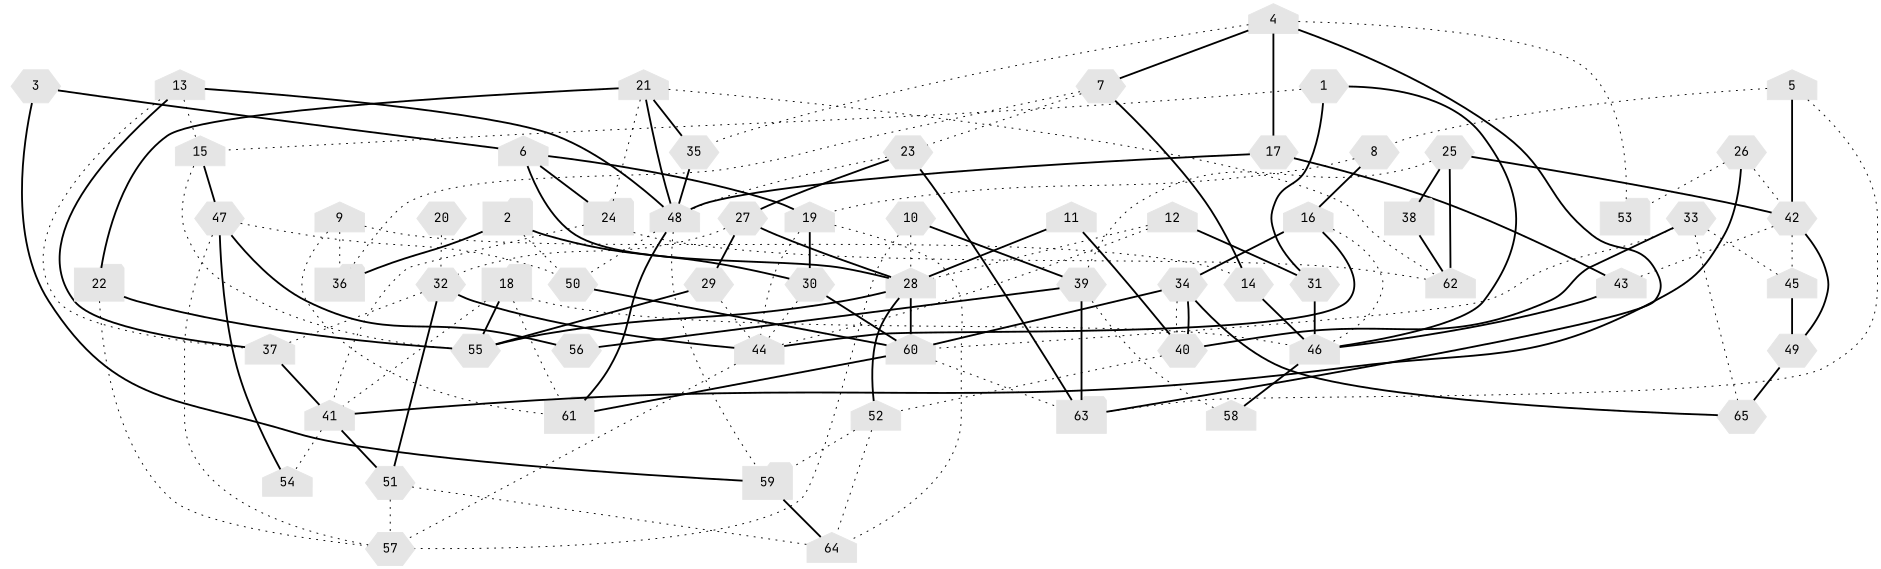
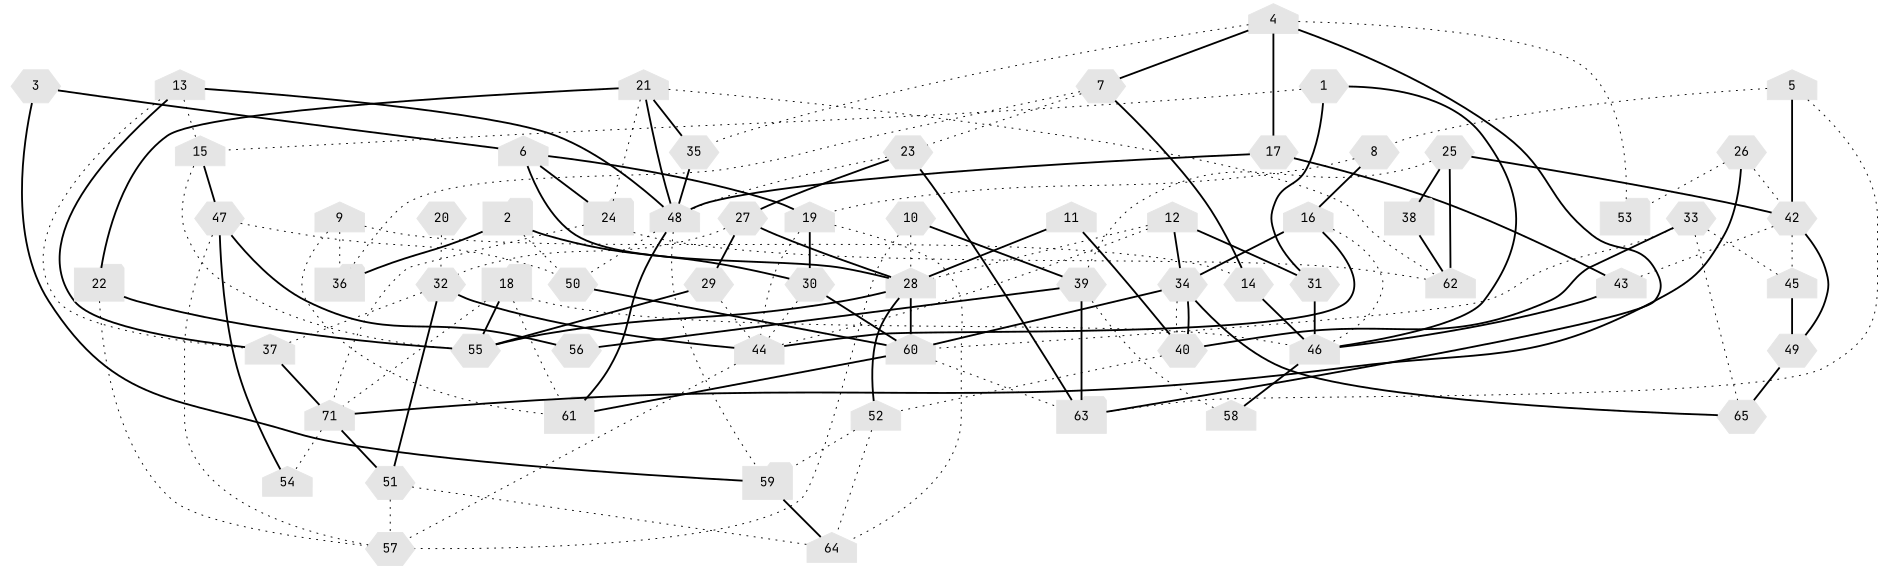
edge "12" -- "34": added
node "41": label "41" -> "71"
